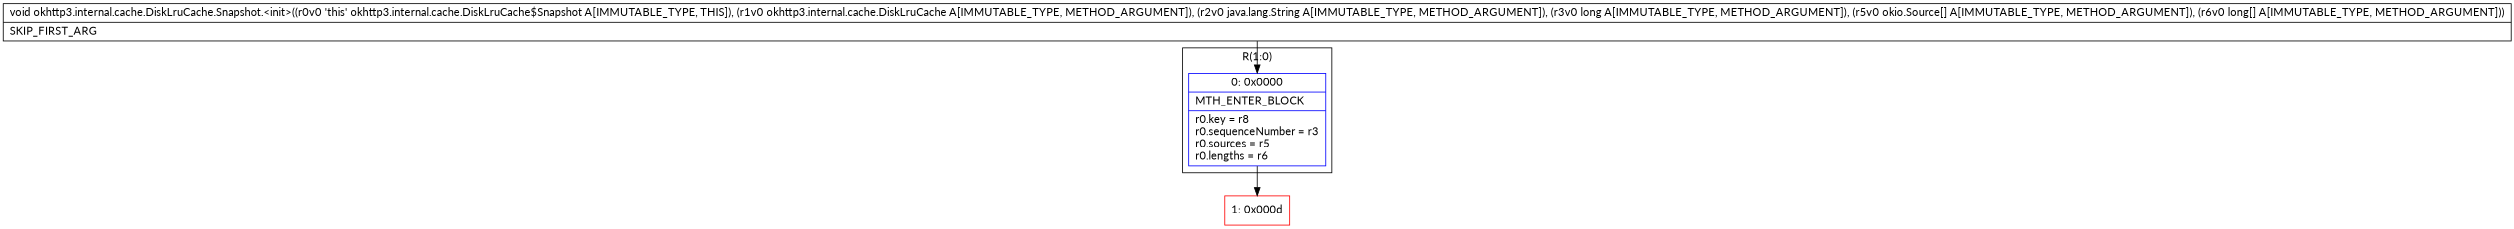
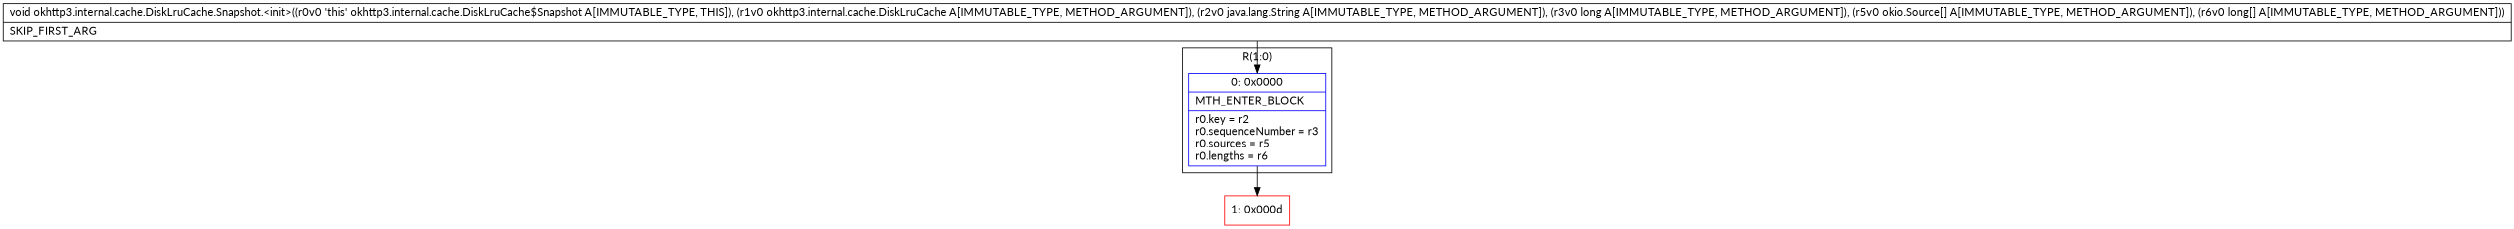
node "0: 0x0000": text "r0.key = r8" -> "r0.key = r2"
